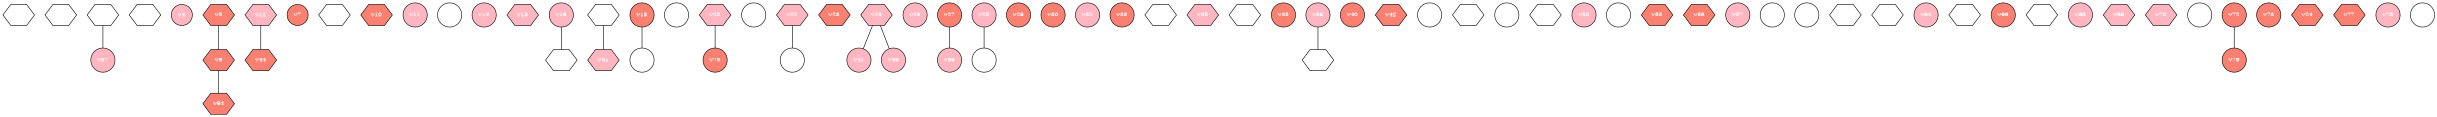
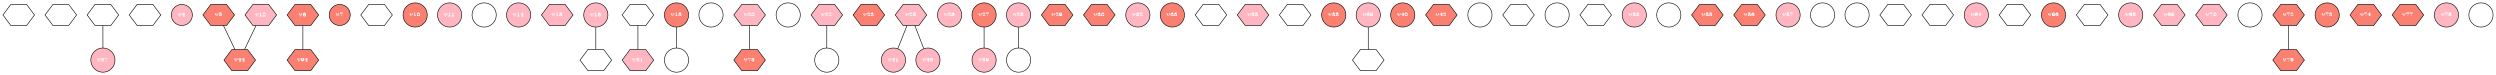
node "v10": shape hexagon -> circle
node "v29": shape circle -> hexagon
node "v30": shape circle -> hexagon
node "v72": shape circle -> hexagon
node "v24": label "v24" -> "v74"
edge "v5" -- "v6": now "v5" -- "v44"
node "v75": shape circle -> hexagon
node "v76": shape circle -> hexagon
